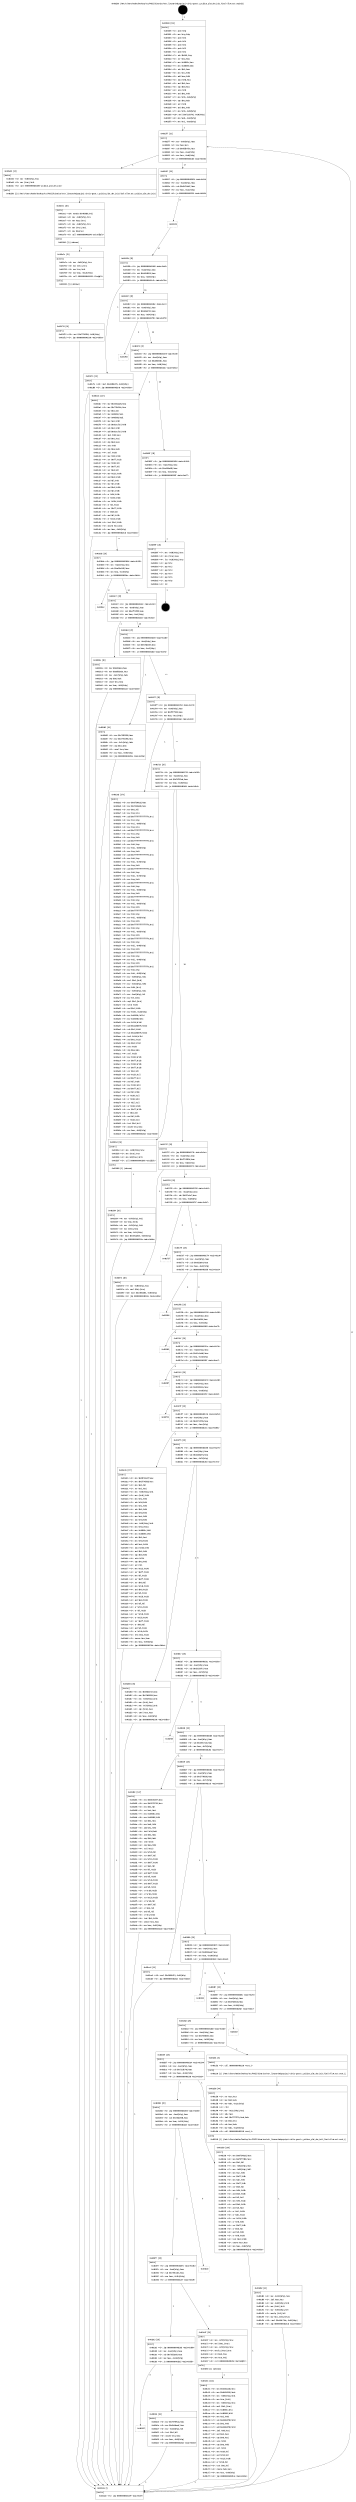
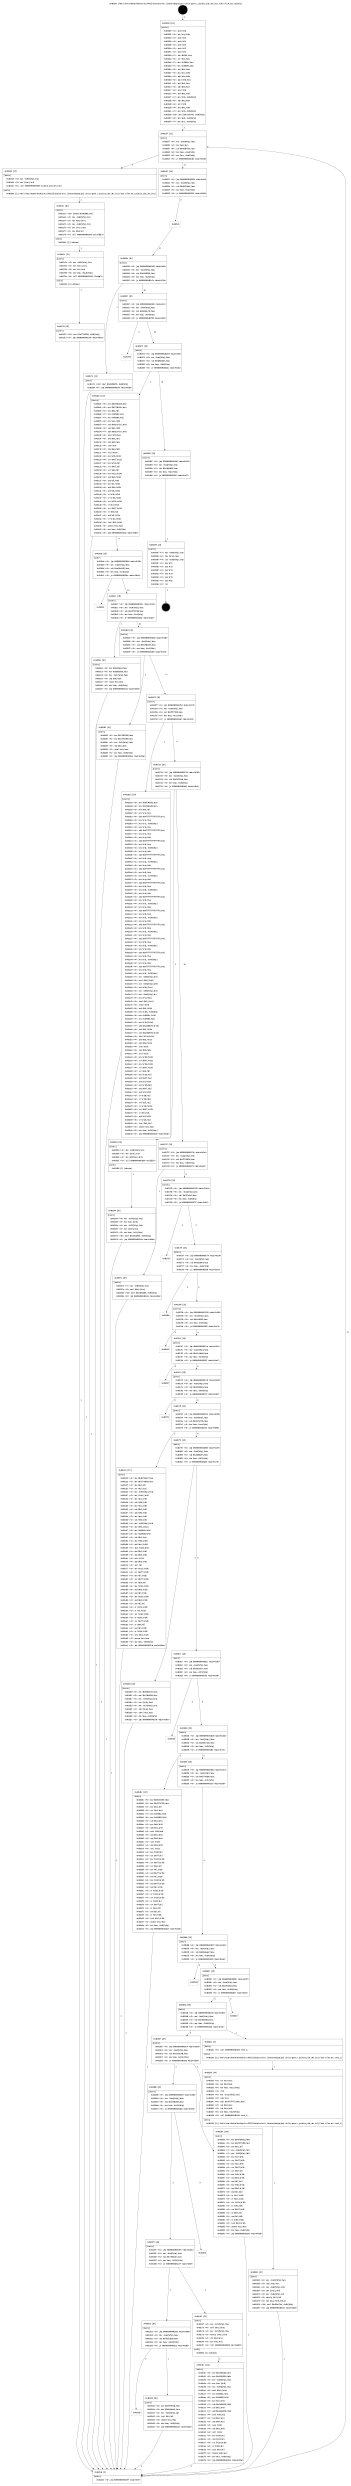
node "0x401ec6 [15]": removed
